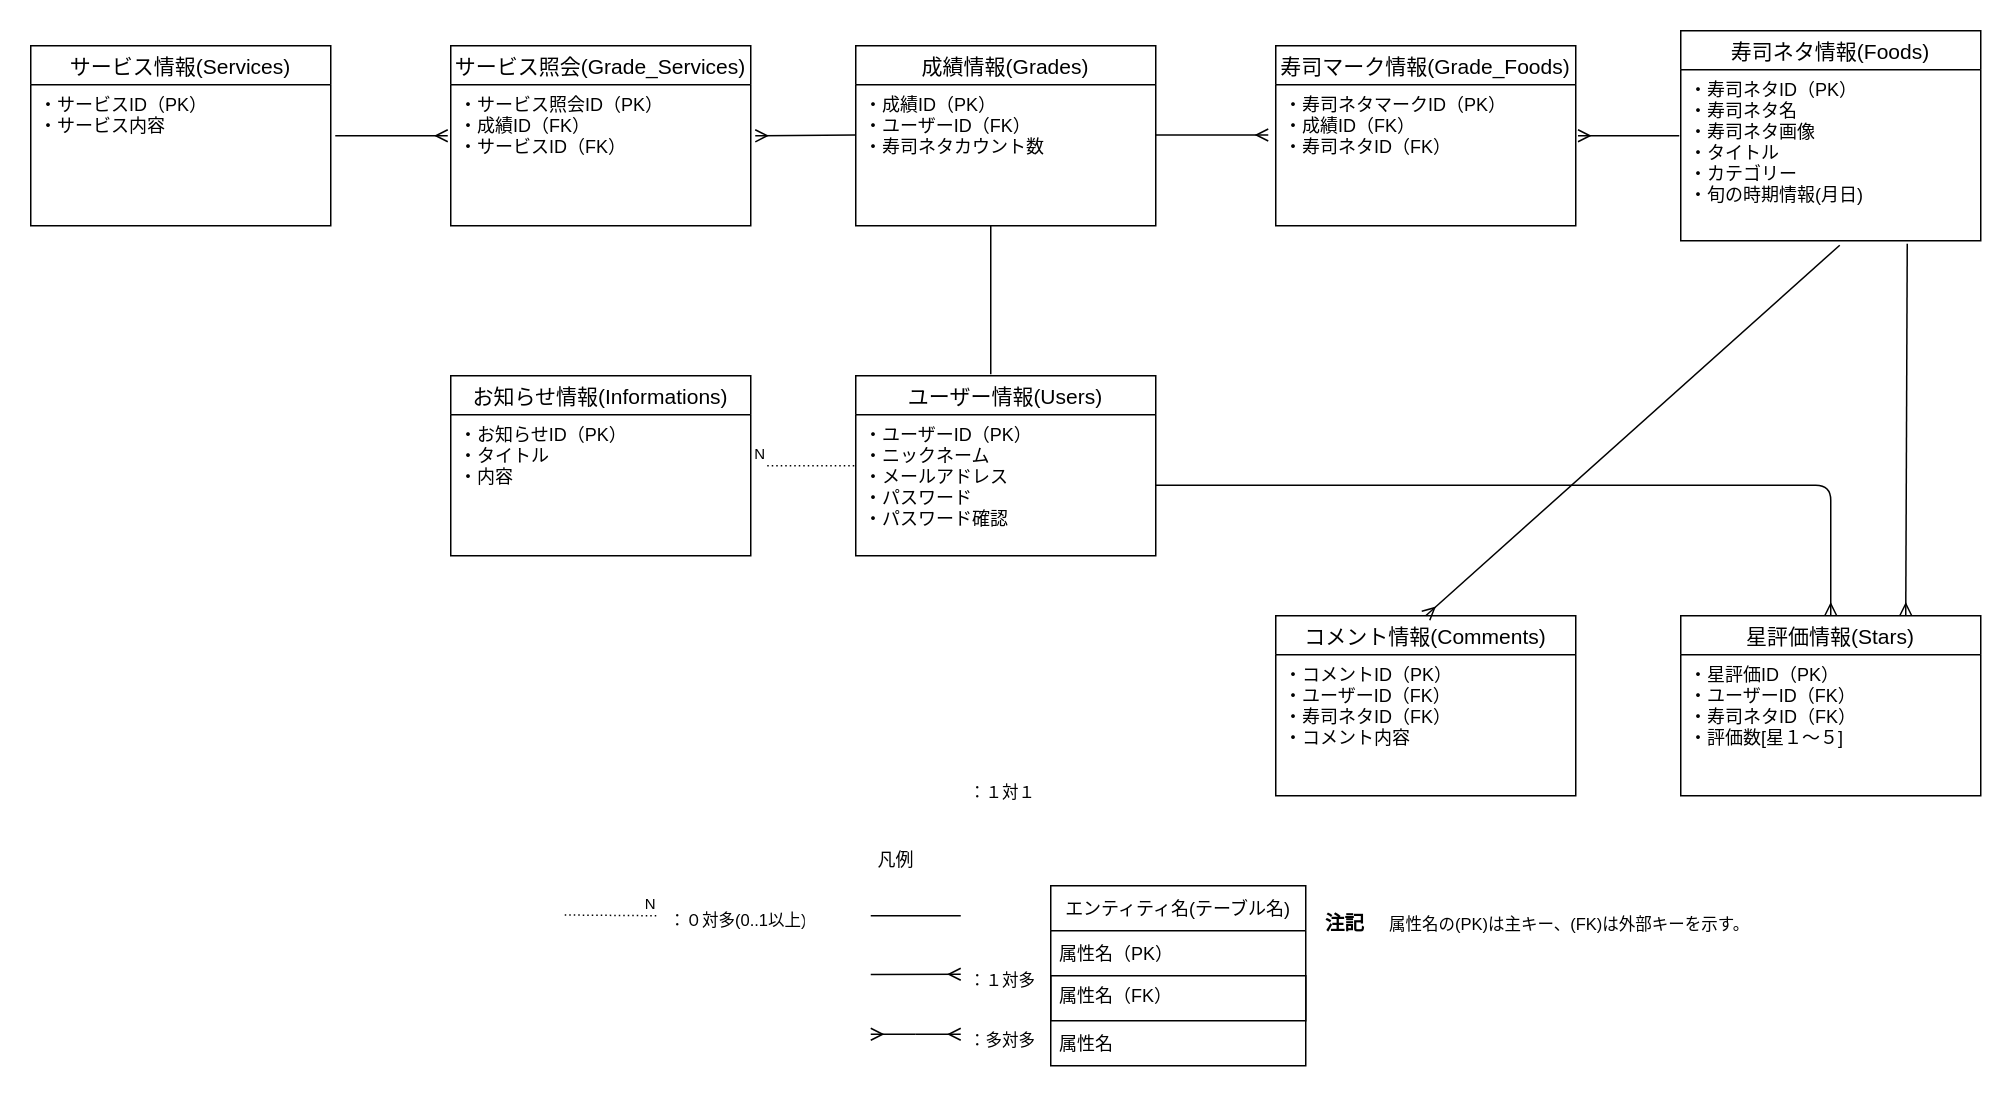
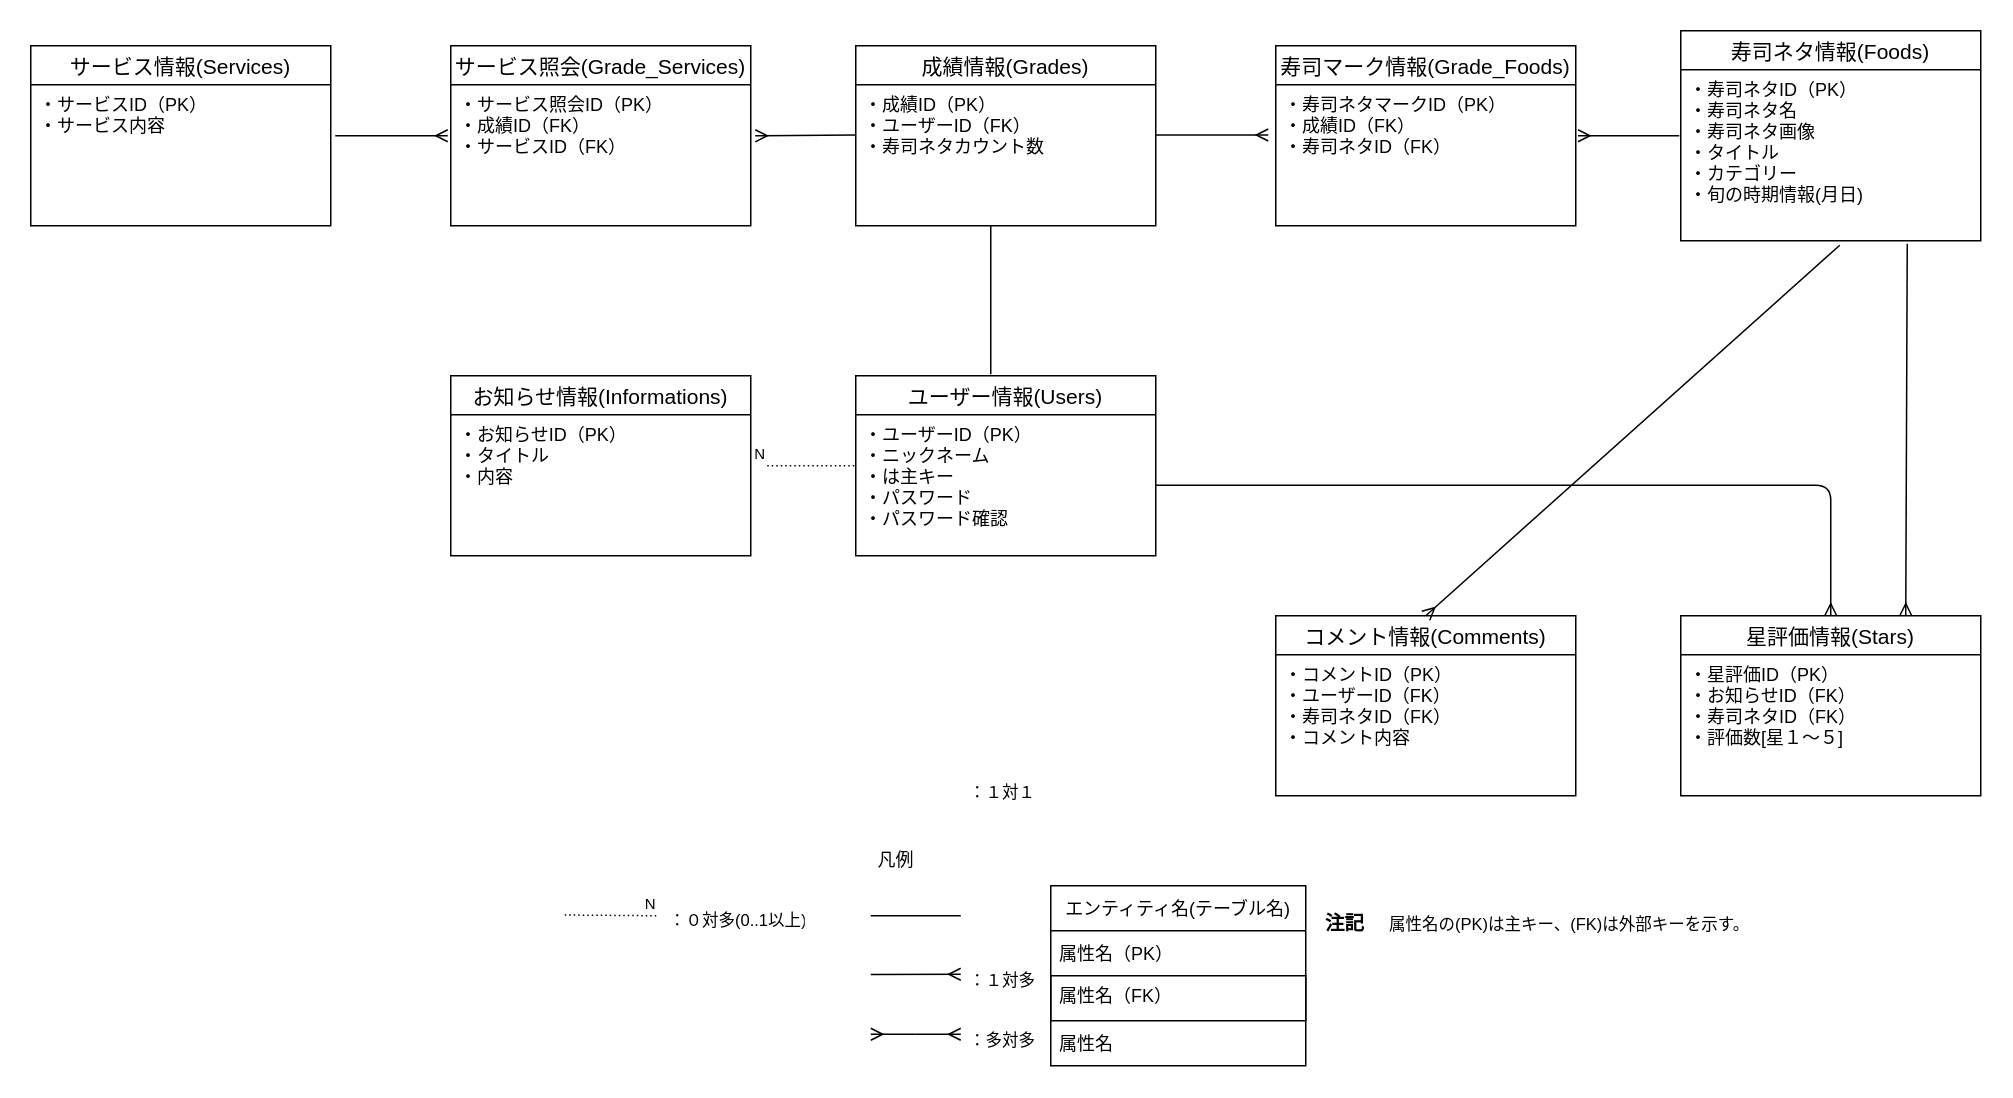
node "・ユーザーID（PK） ・ニックネーム ・メールアドレス ・パスワード ・パスワード確認": label "・ユーザーID（PK） ・ニックネーム ・メールアドレス ・パスワード ・パスワード確認" -> "・ユーザーID（PK） ・ニックネーム ・は主キー ・パスワード ・パスワード確認"
node "・星評価ID（PK） ・ユーザーID（FK） ・寿司ネタID（FK） ・評価数[星１〜５]": label "・星評価ID（PK） ・ユーザーID（FK） ・寿司ネタID（FK） ・評価数[星１〜５]" -> "・星評価ID（PK） ・お知らせID（FK） ・寿司ネタID（FK） ・評価数[星１〜５]"
